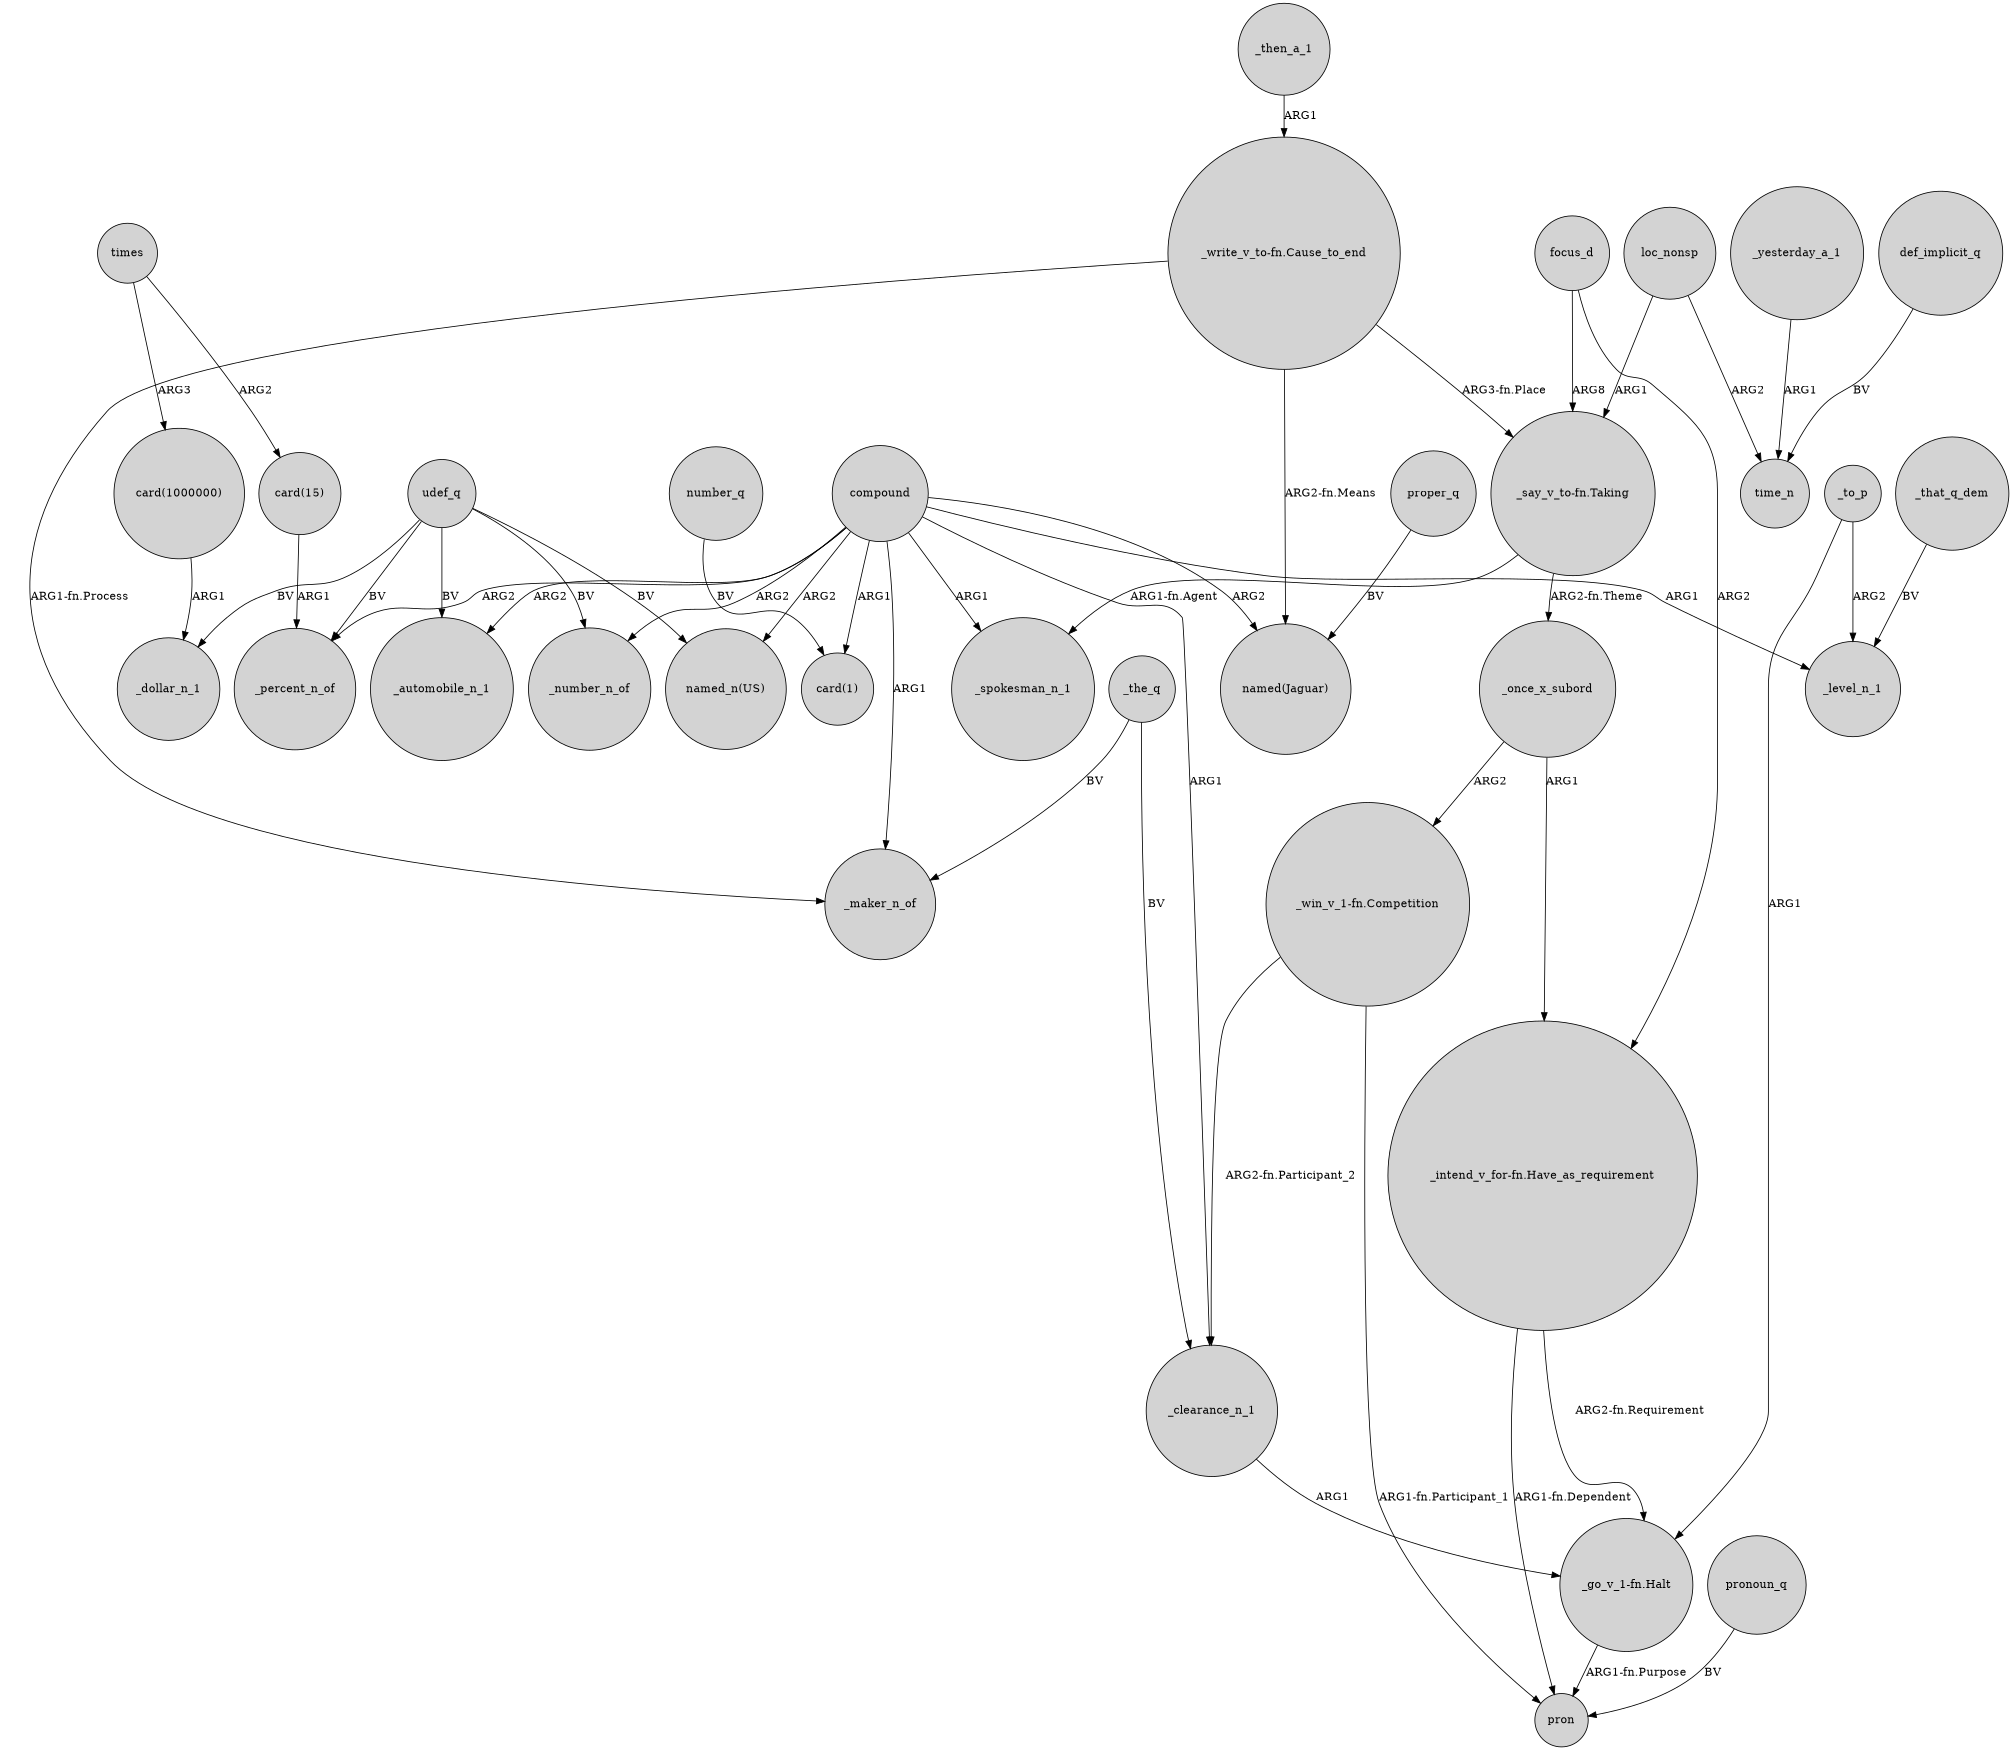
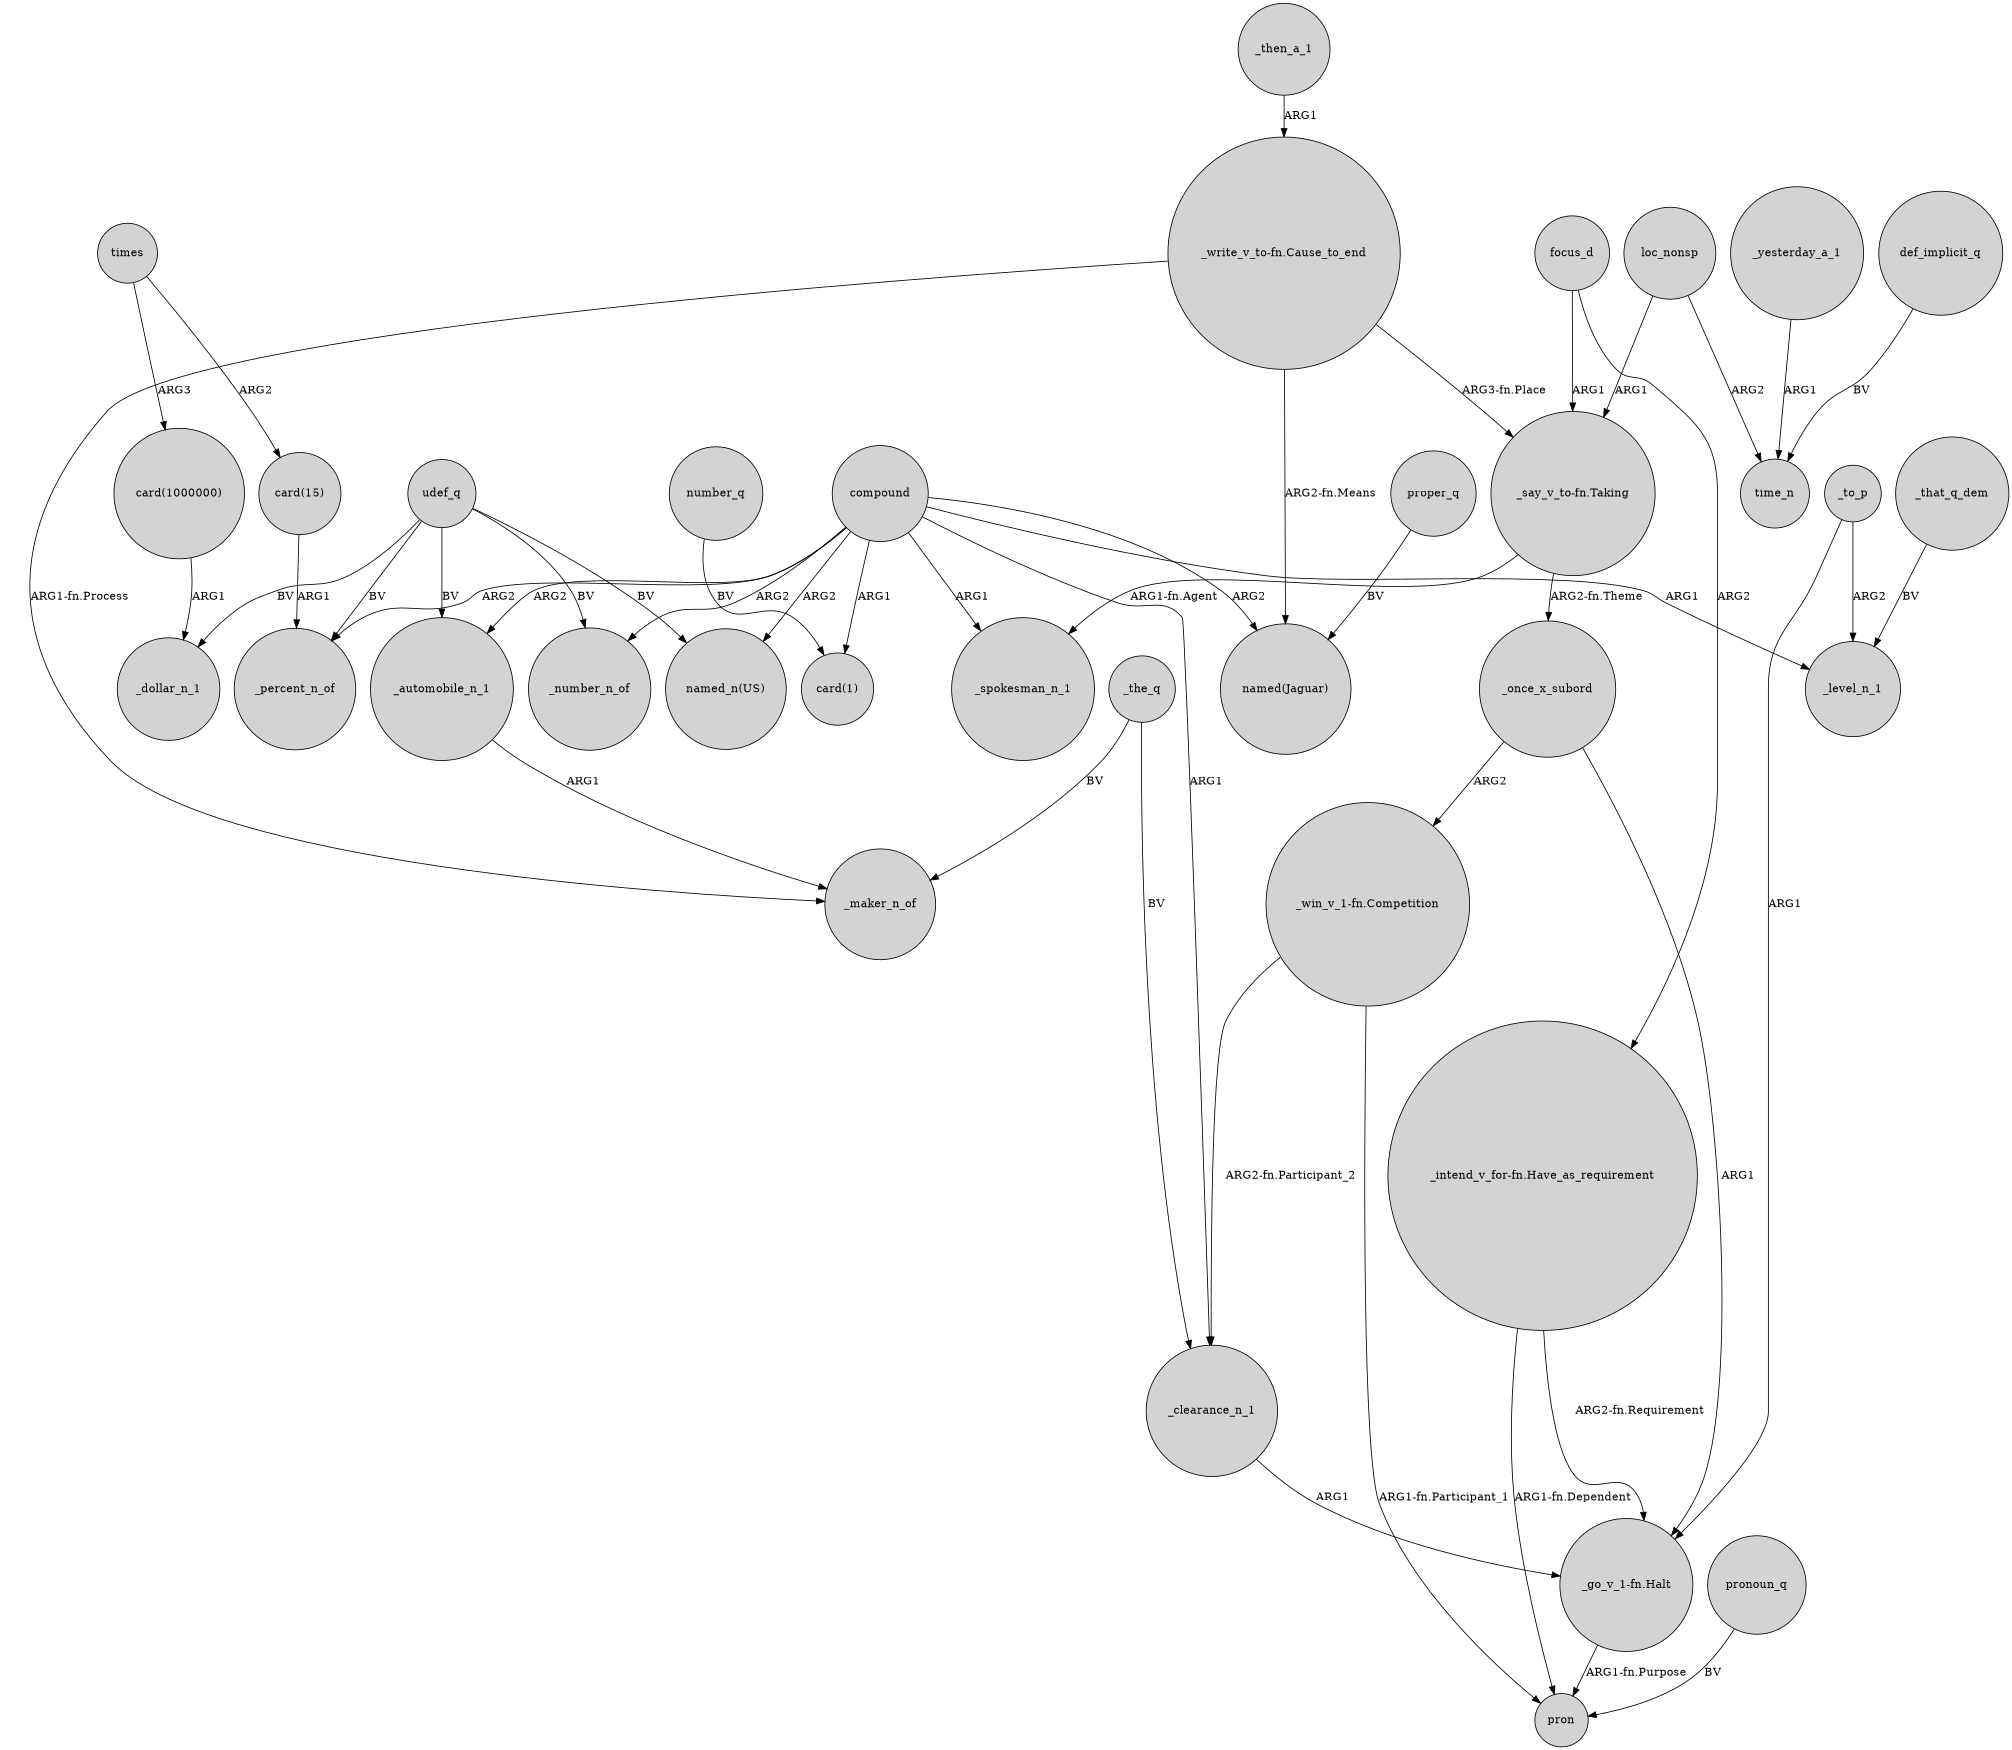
edge "focus_d" -> "_say_v_to-fn.Taking": label "ARG8" -> "ARG1"
edge "compound" -> "_maker_n_of": now "_automobile_n_1" -> "_maker_n_of"
edge "_once_x_subord" -> "_intend_v_for-fn.Have_as_requirement": now "_once_x_subord" -> "_go_v_1-fn.Halt"
